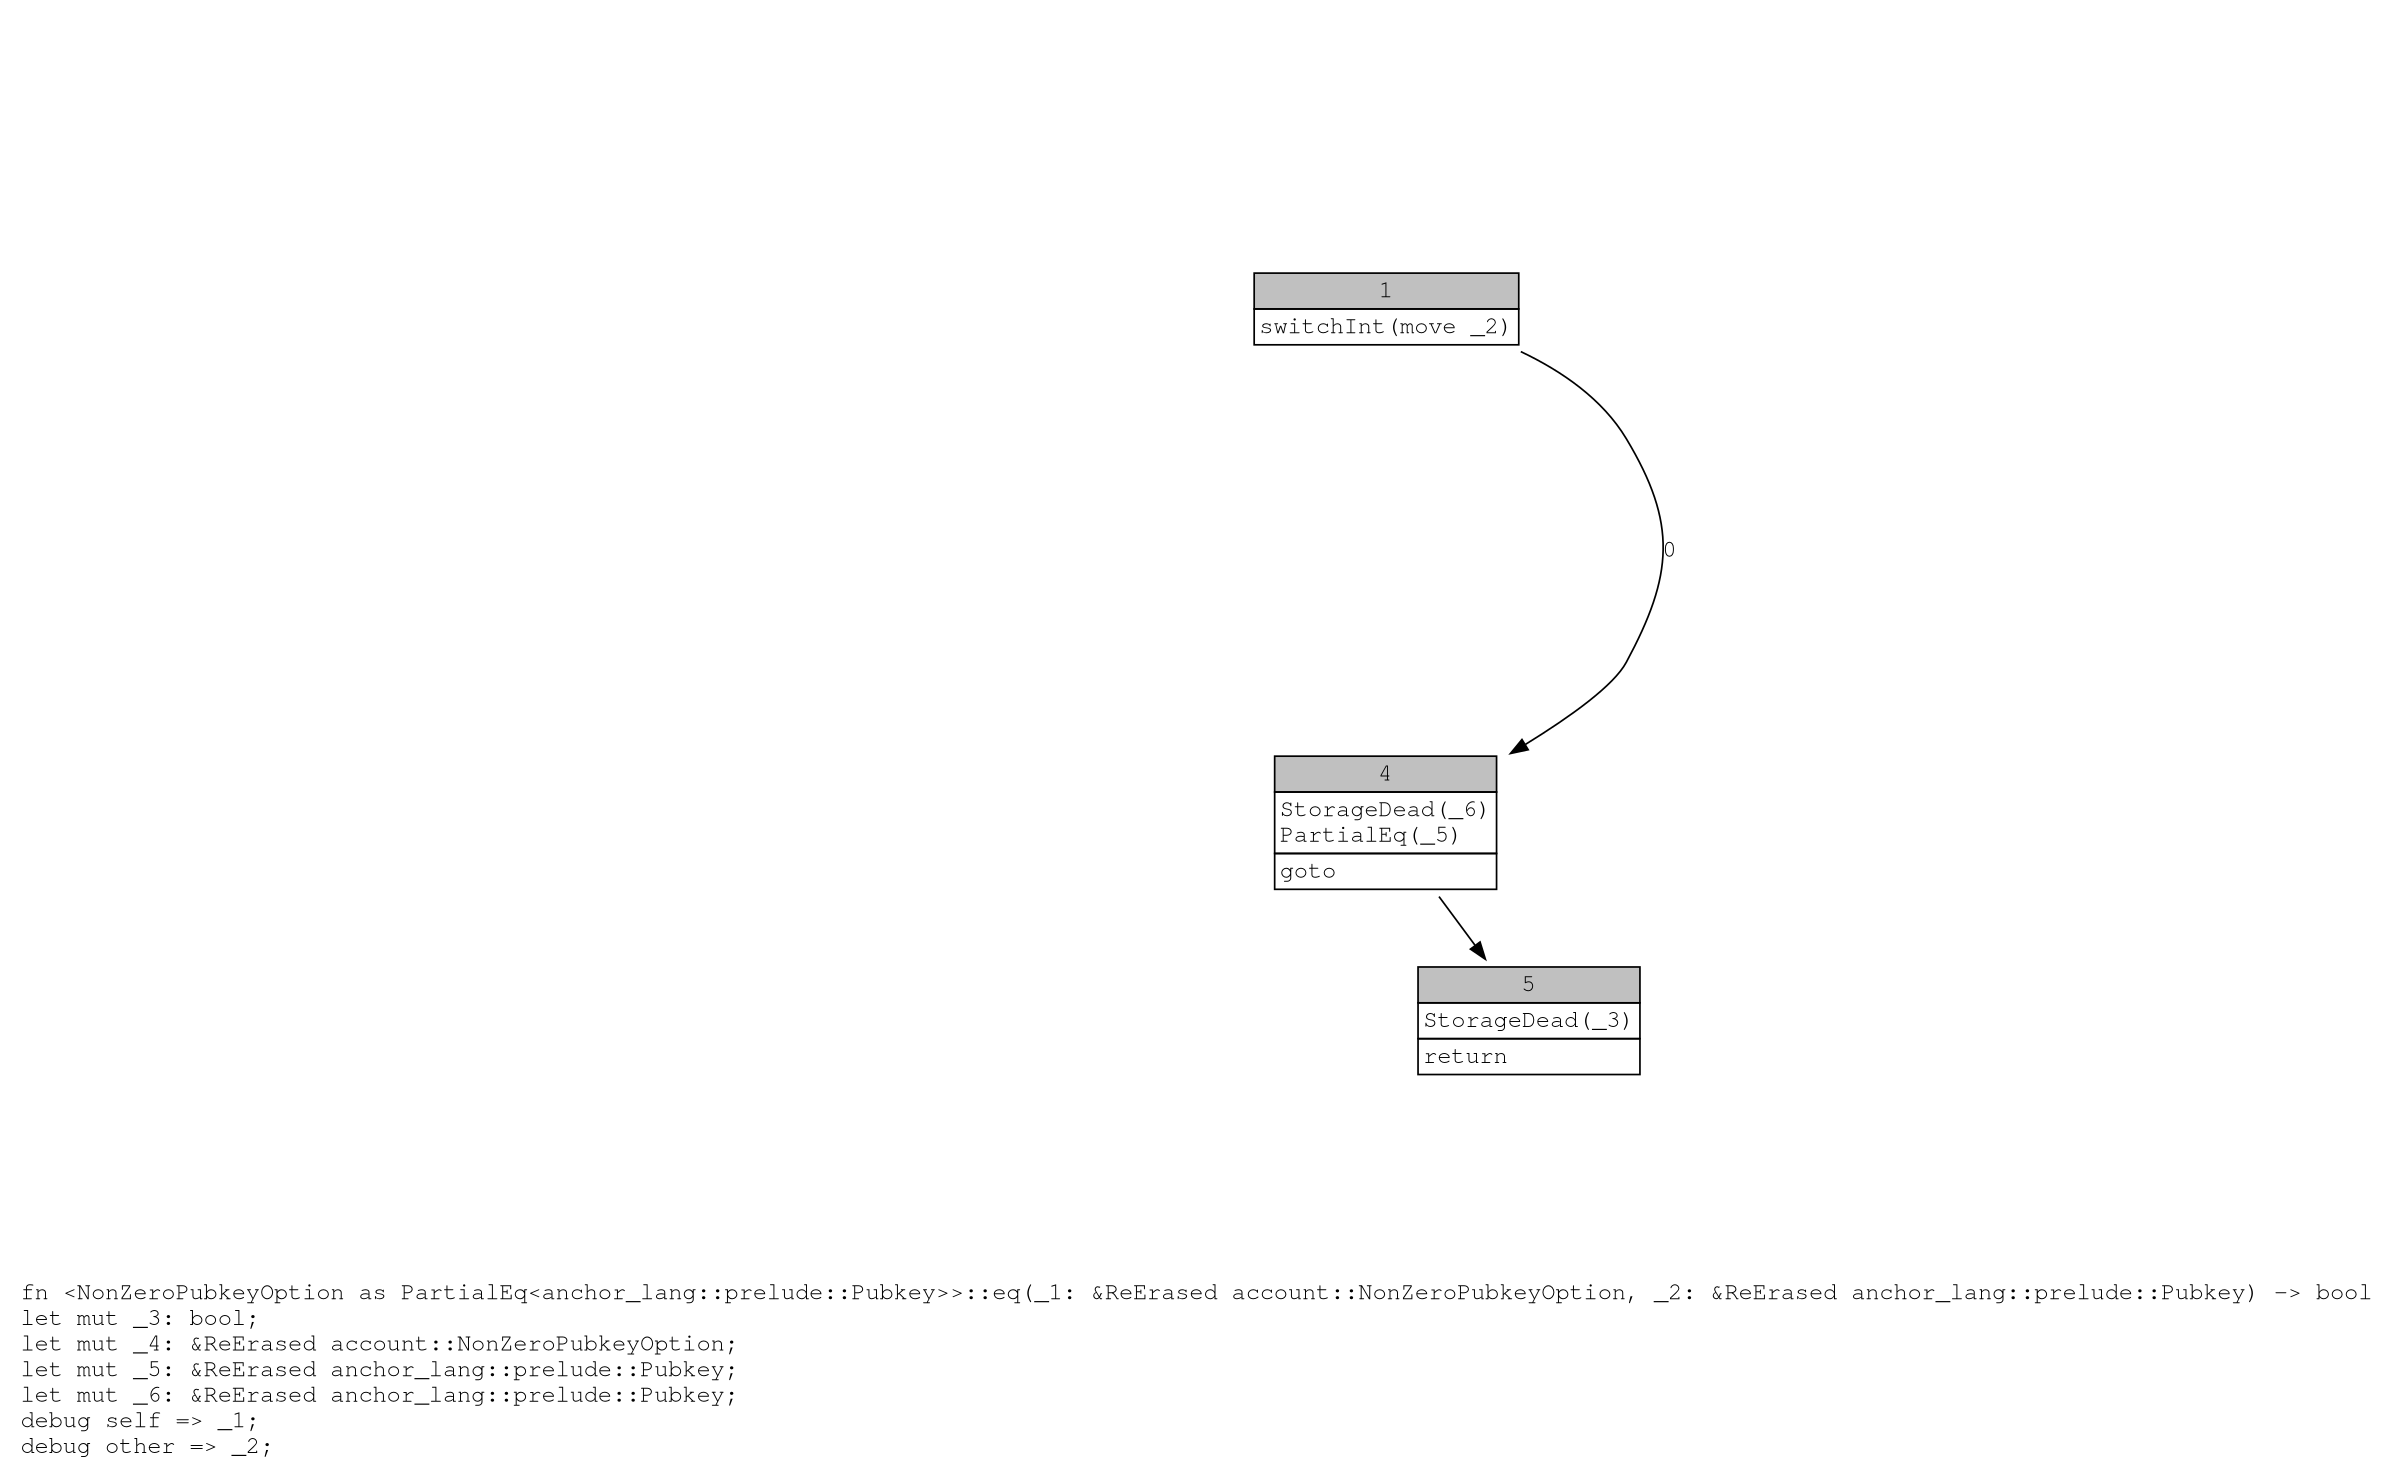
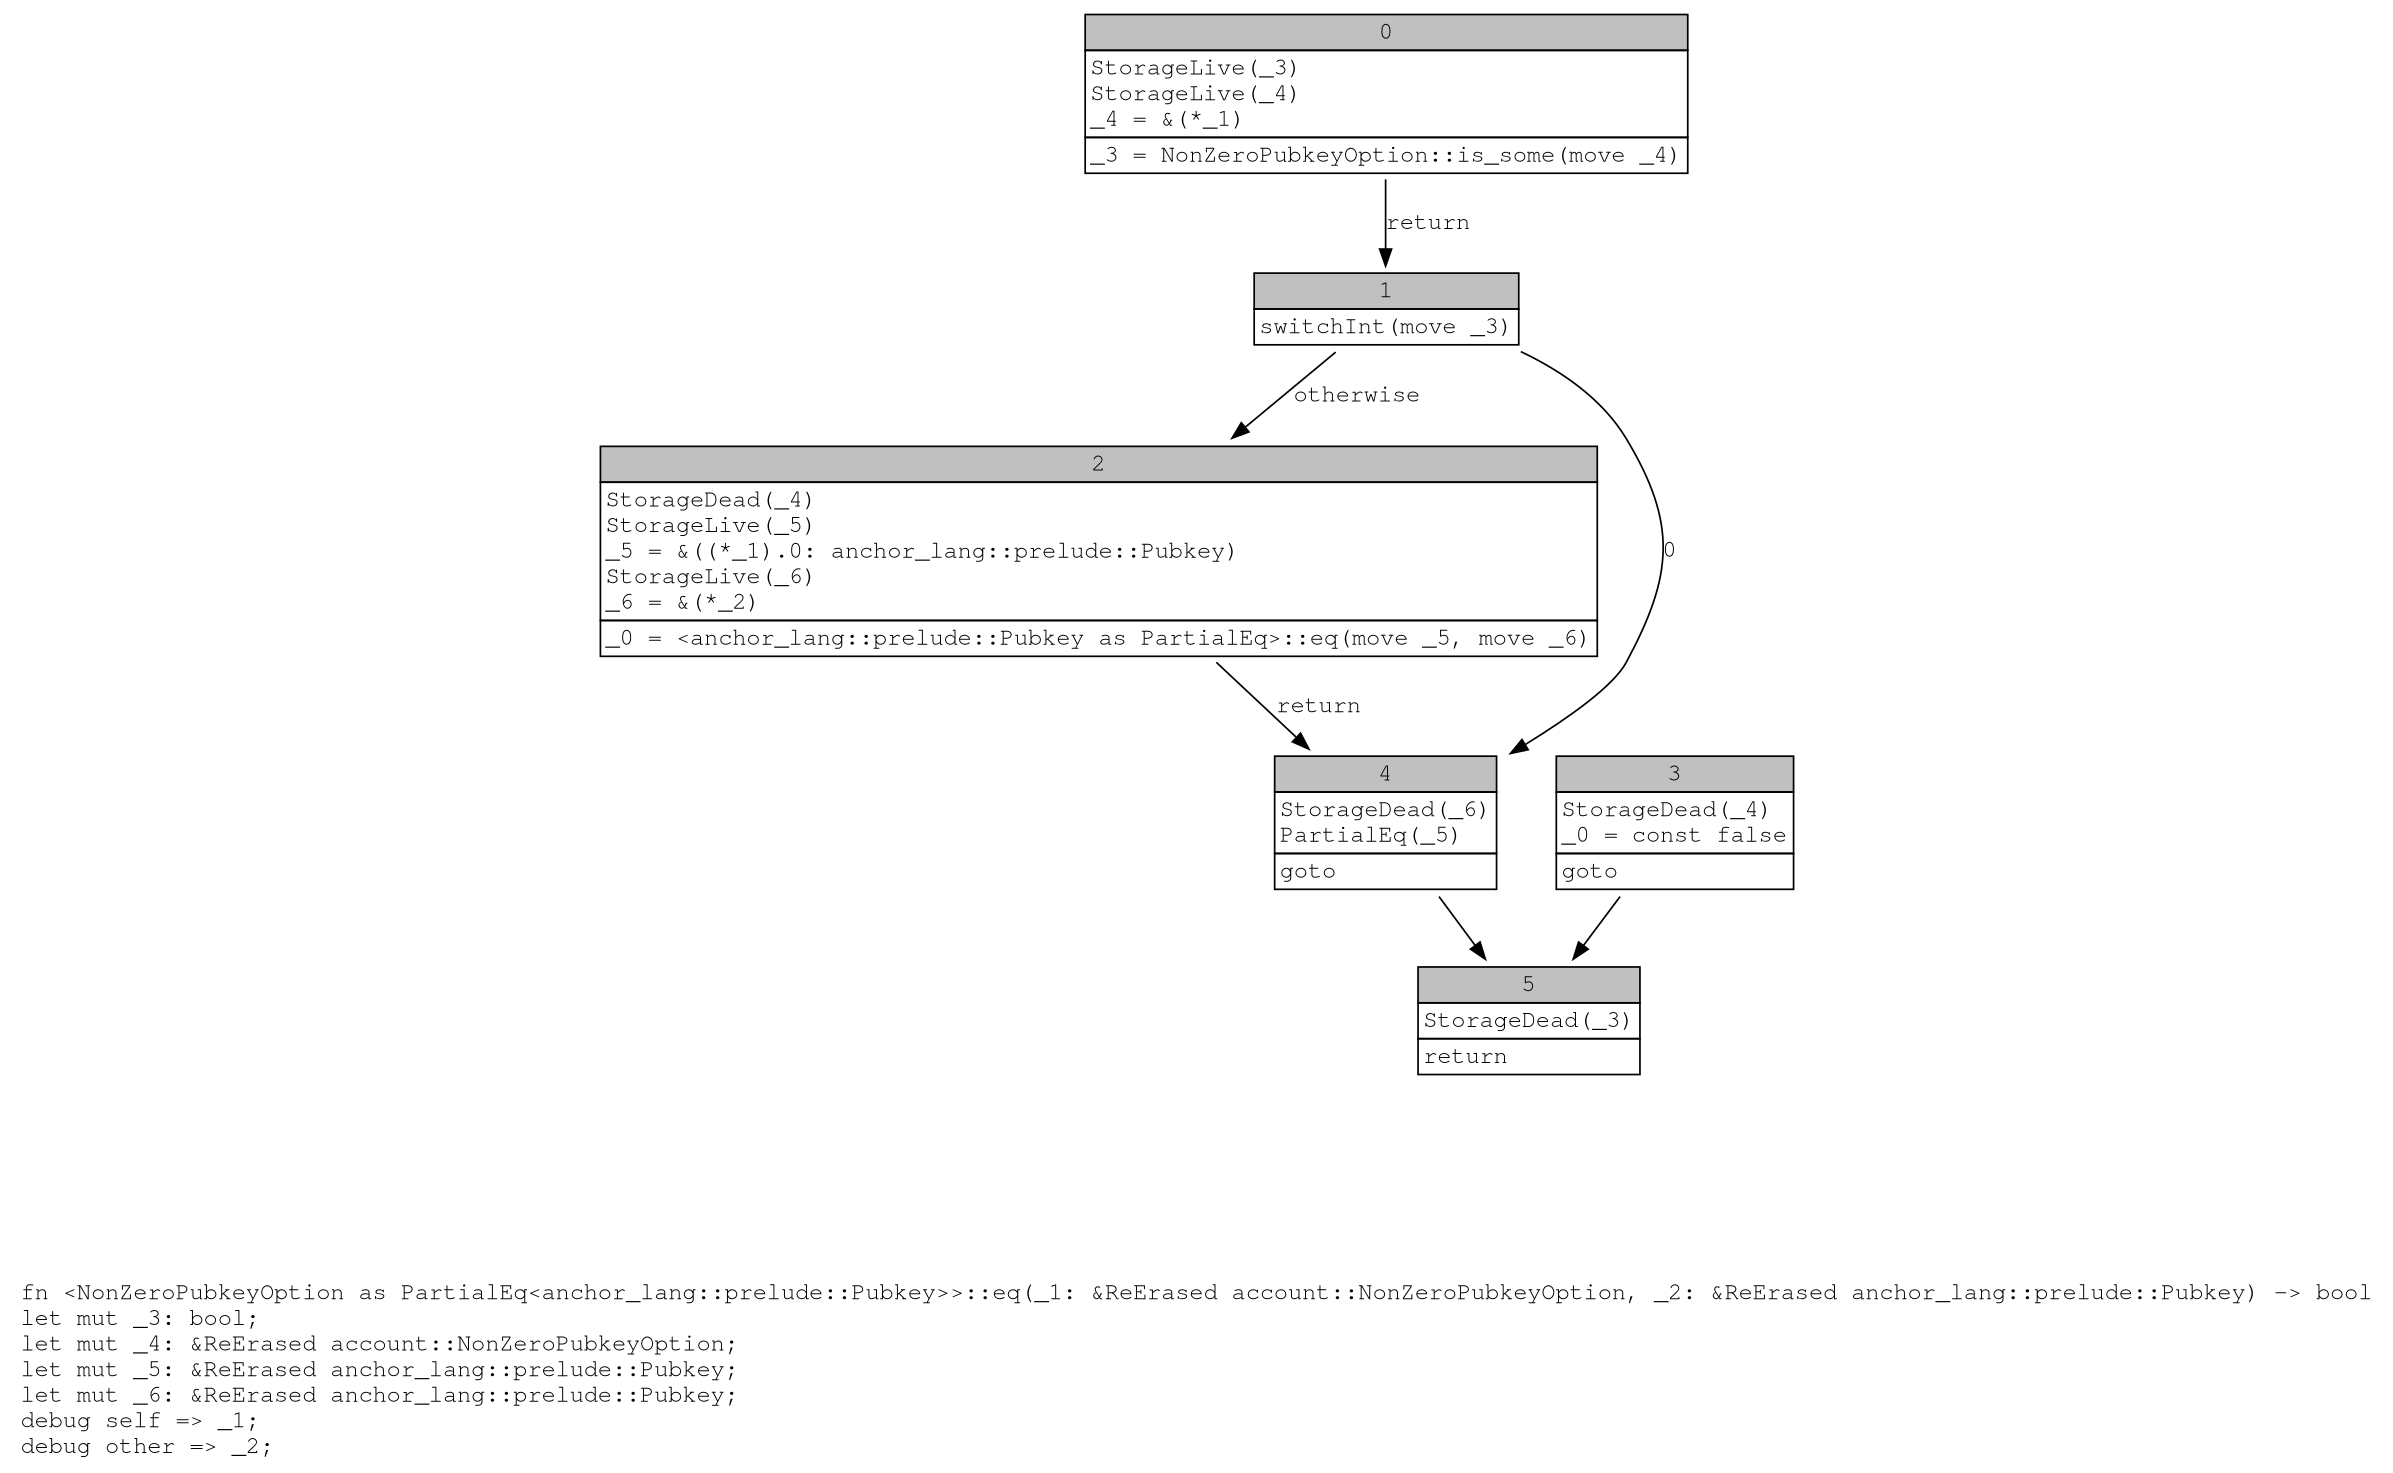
node "0": added
node "1": text "switchInt(move _2)" -> "switchInt(move _3)"
node "2": added
node "3": added
